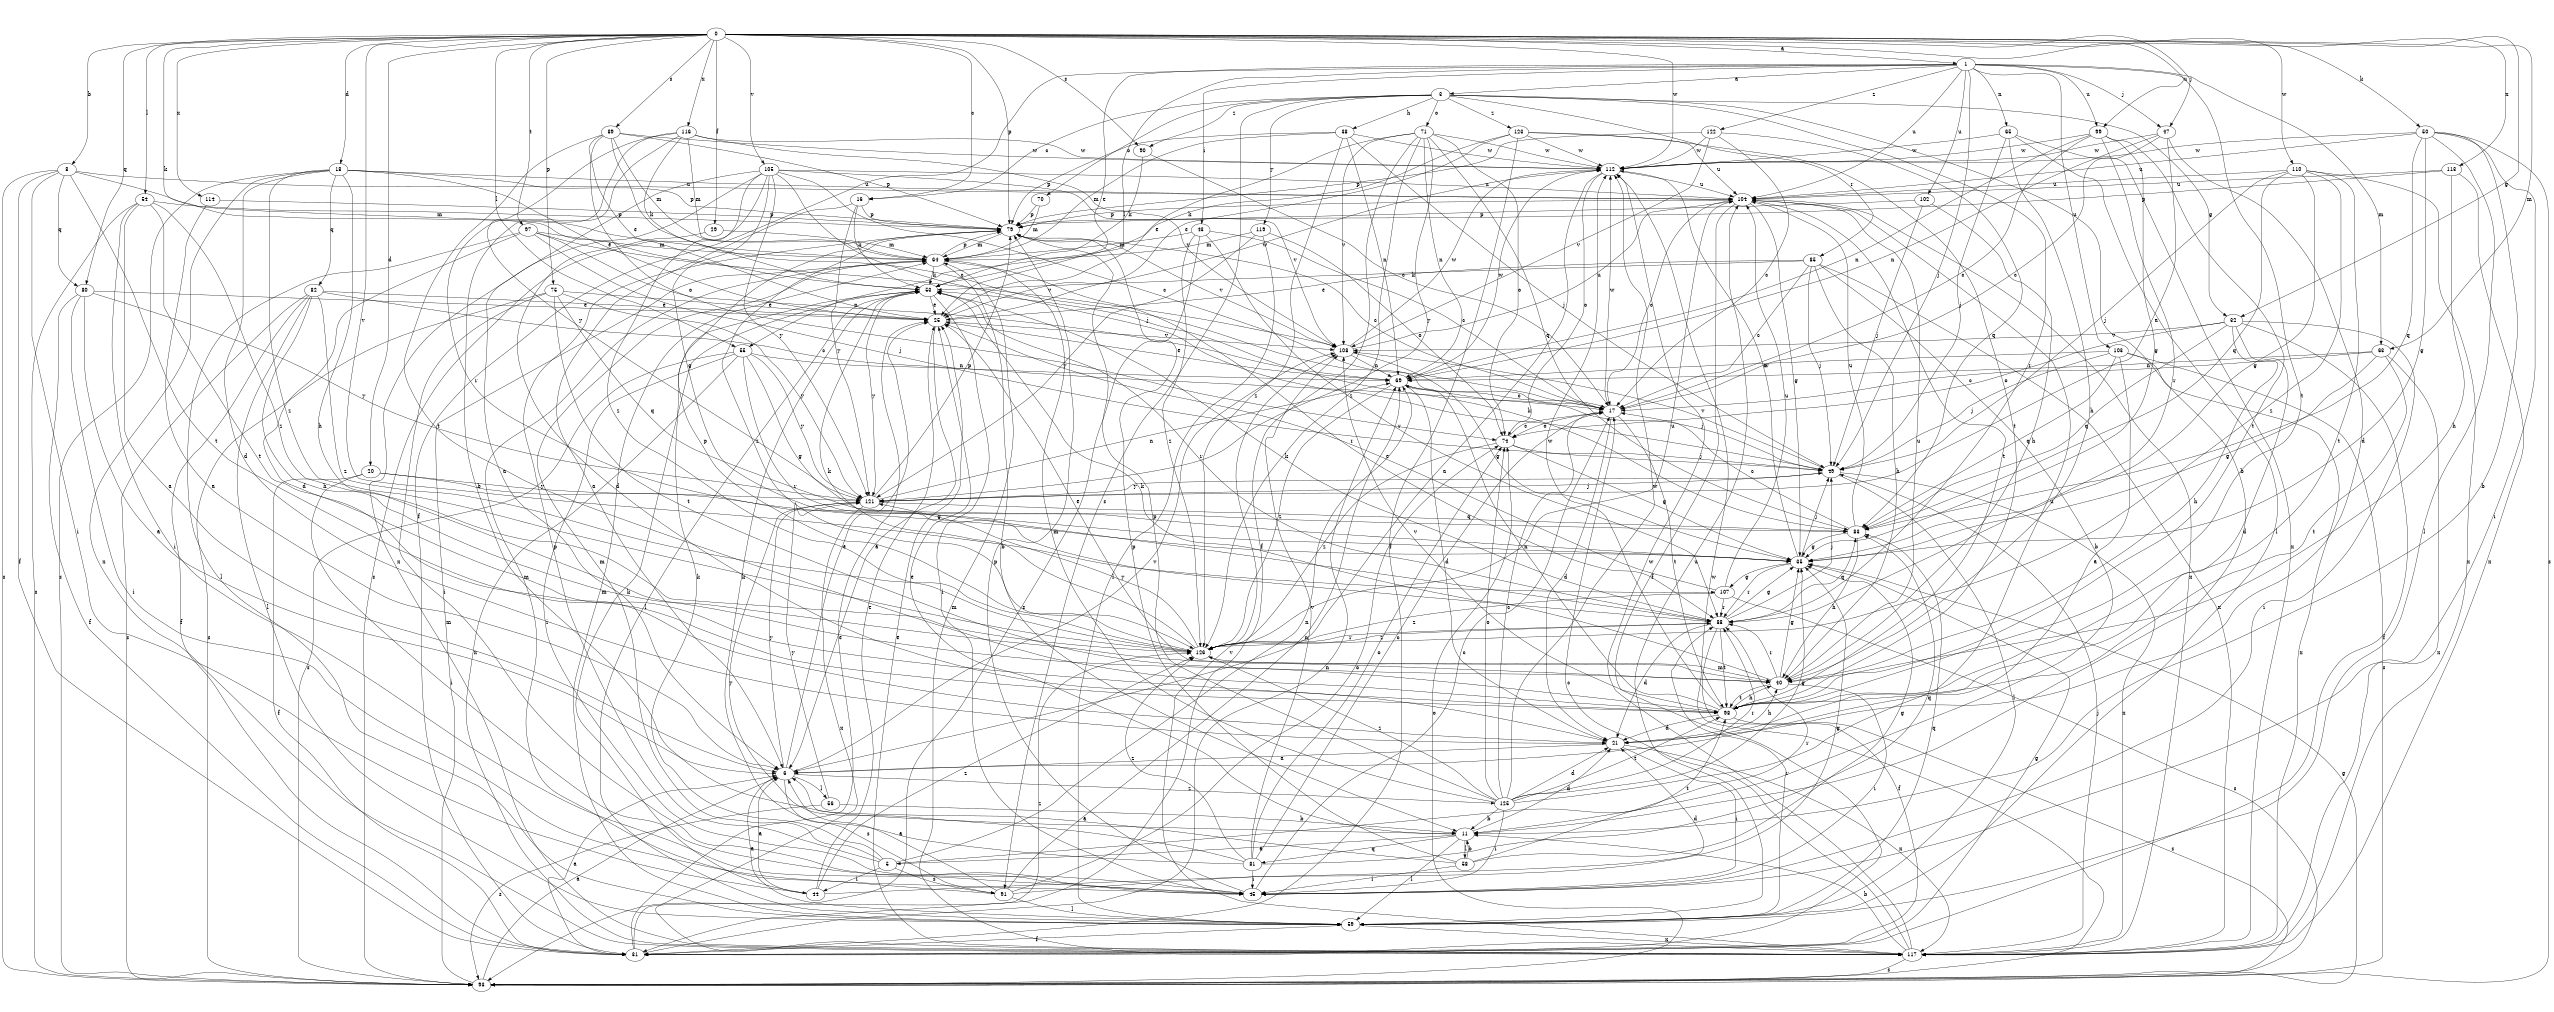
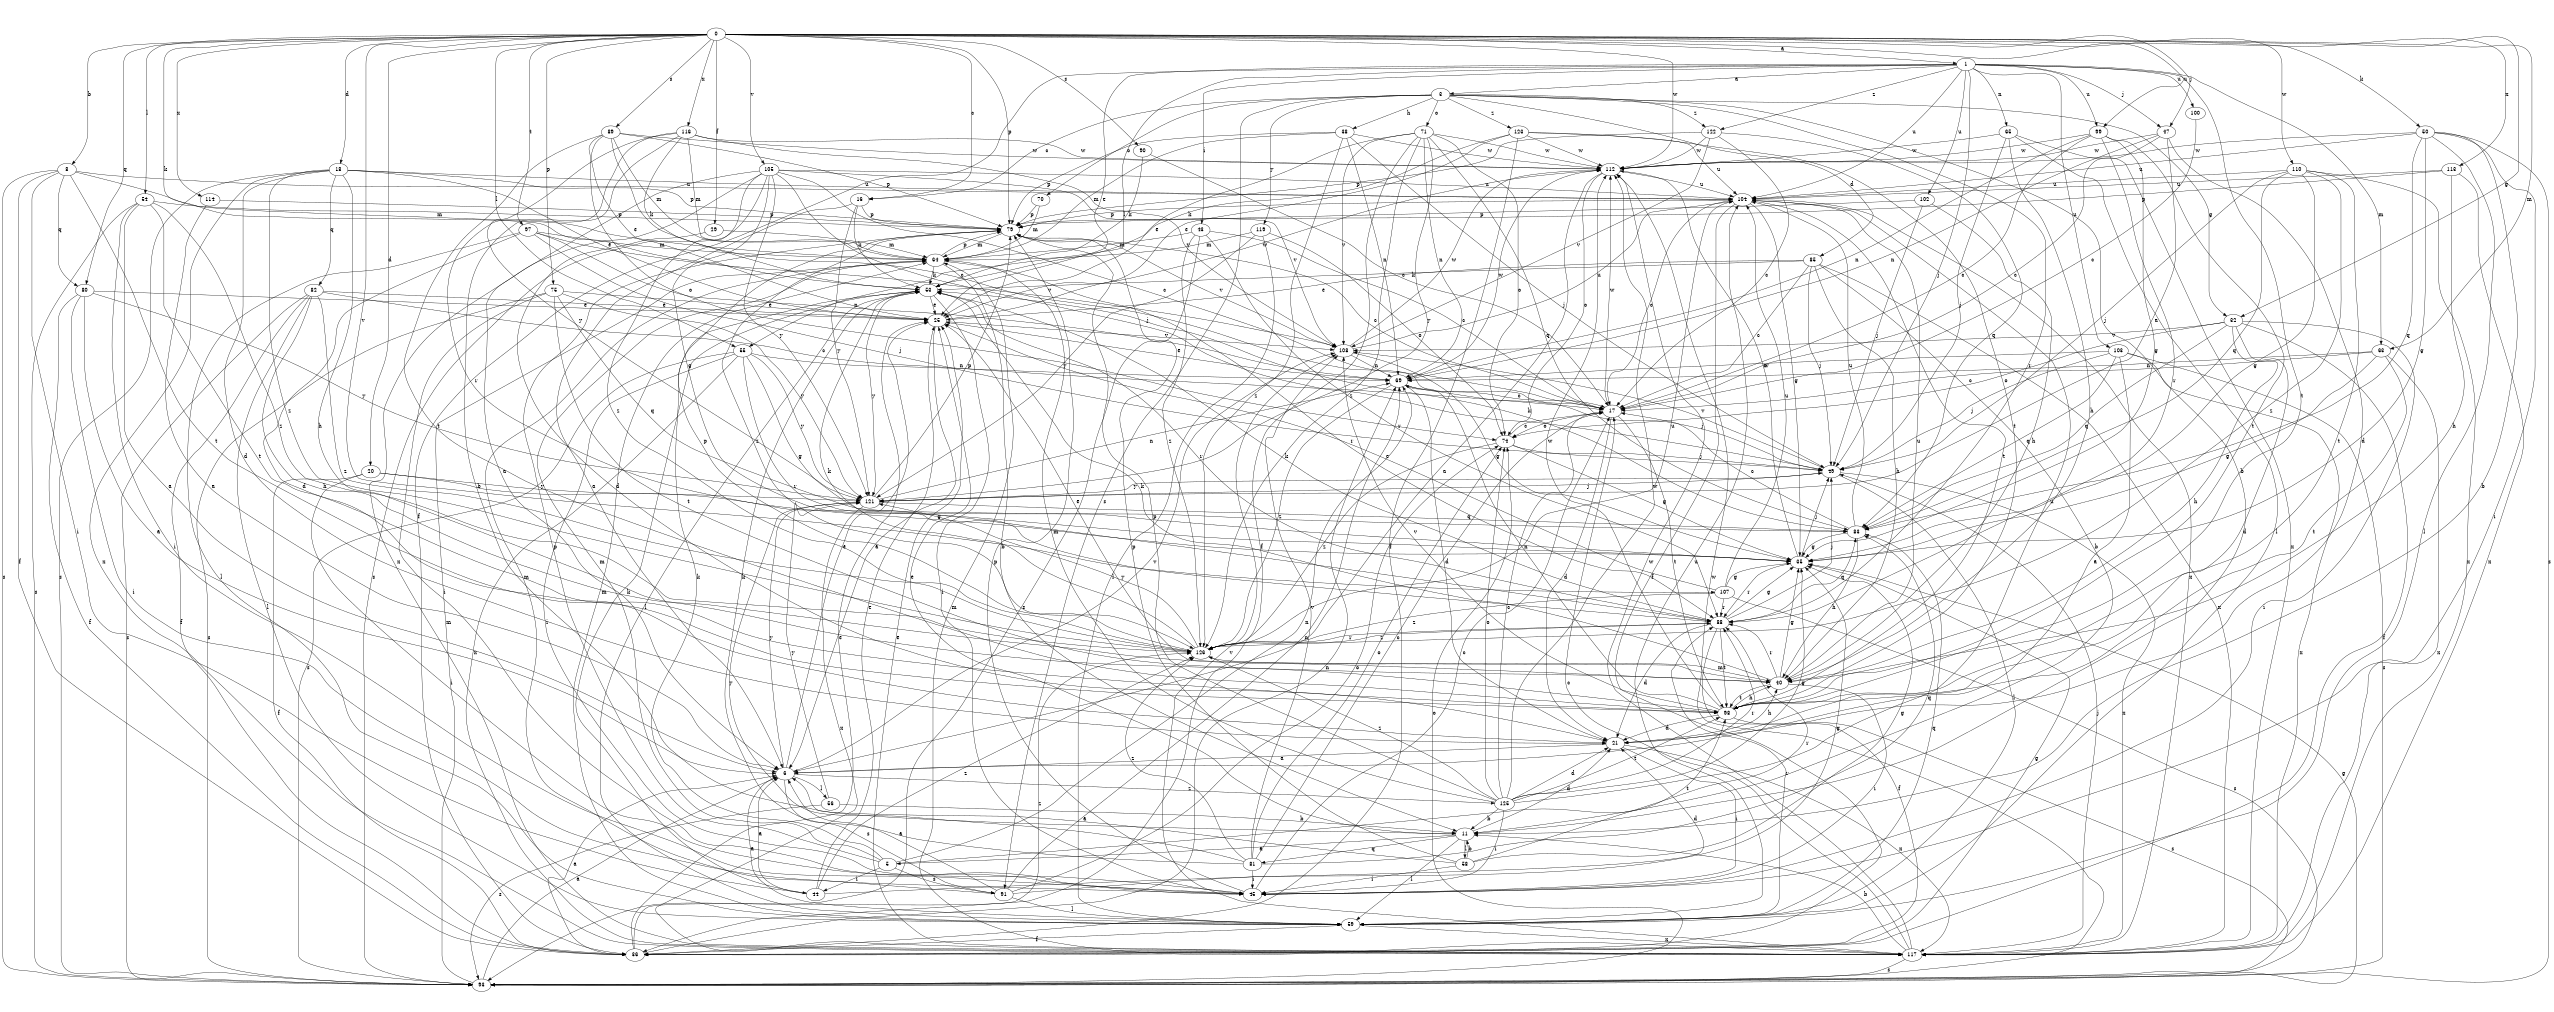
edge "3" -> "90": now "3" -> "122"
node "100": added
edge "3" -> "85": label "r" -> "d"
edge "35" -> "107": reversed
node "31": label "31" -> "36"
